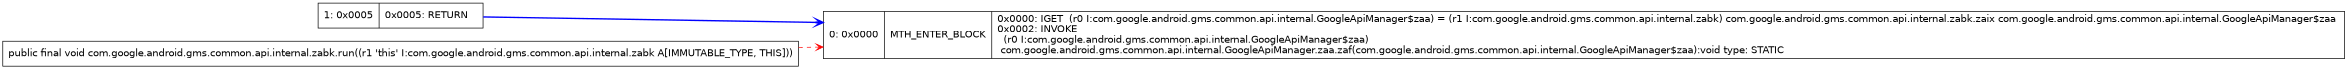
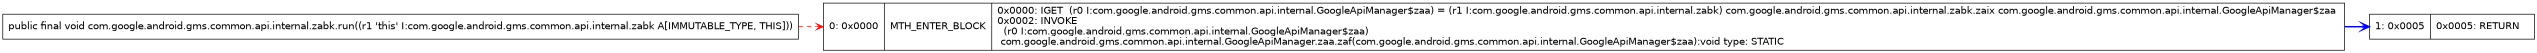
edge "1: 0x0005" -> "0: 0x0000": reversed
